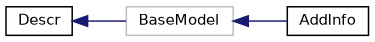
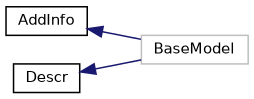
edge "AddInfo" -> "BaseModel": reversed
